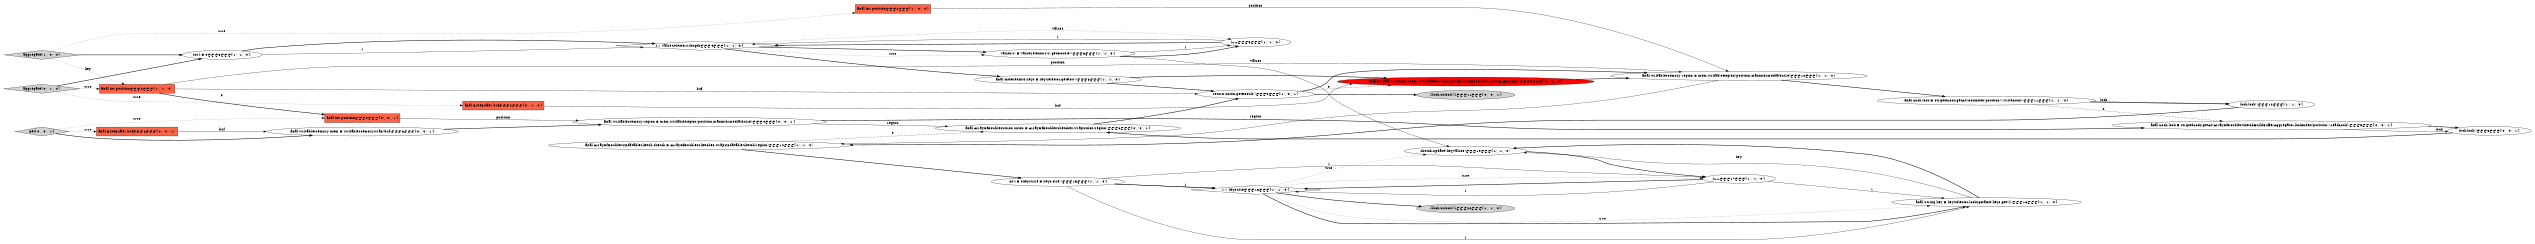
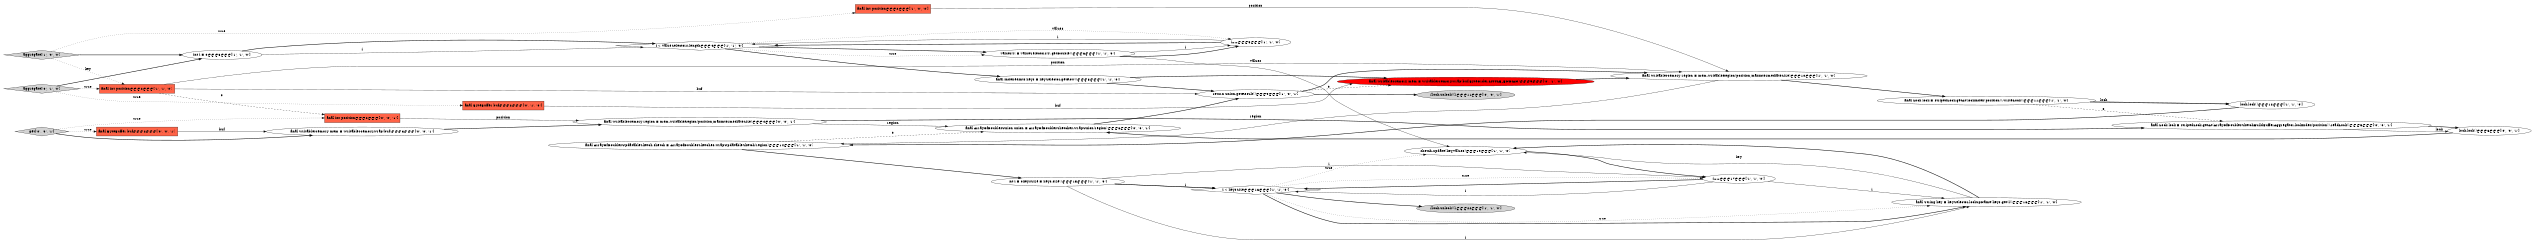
edge "final int position@@@2@@@['1', '1', '0']" -> "final int position@@@2@@@['0', '0', '1']": style bold -> dashed
